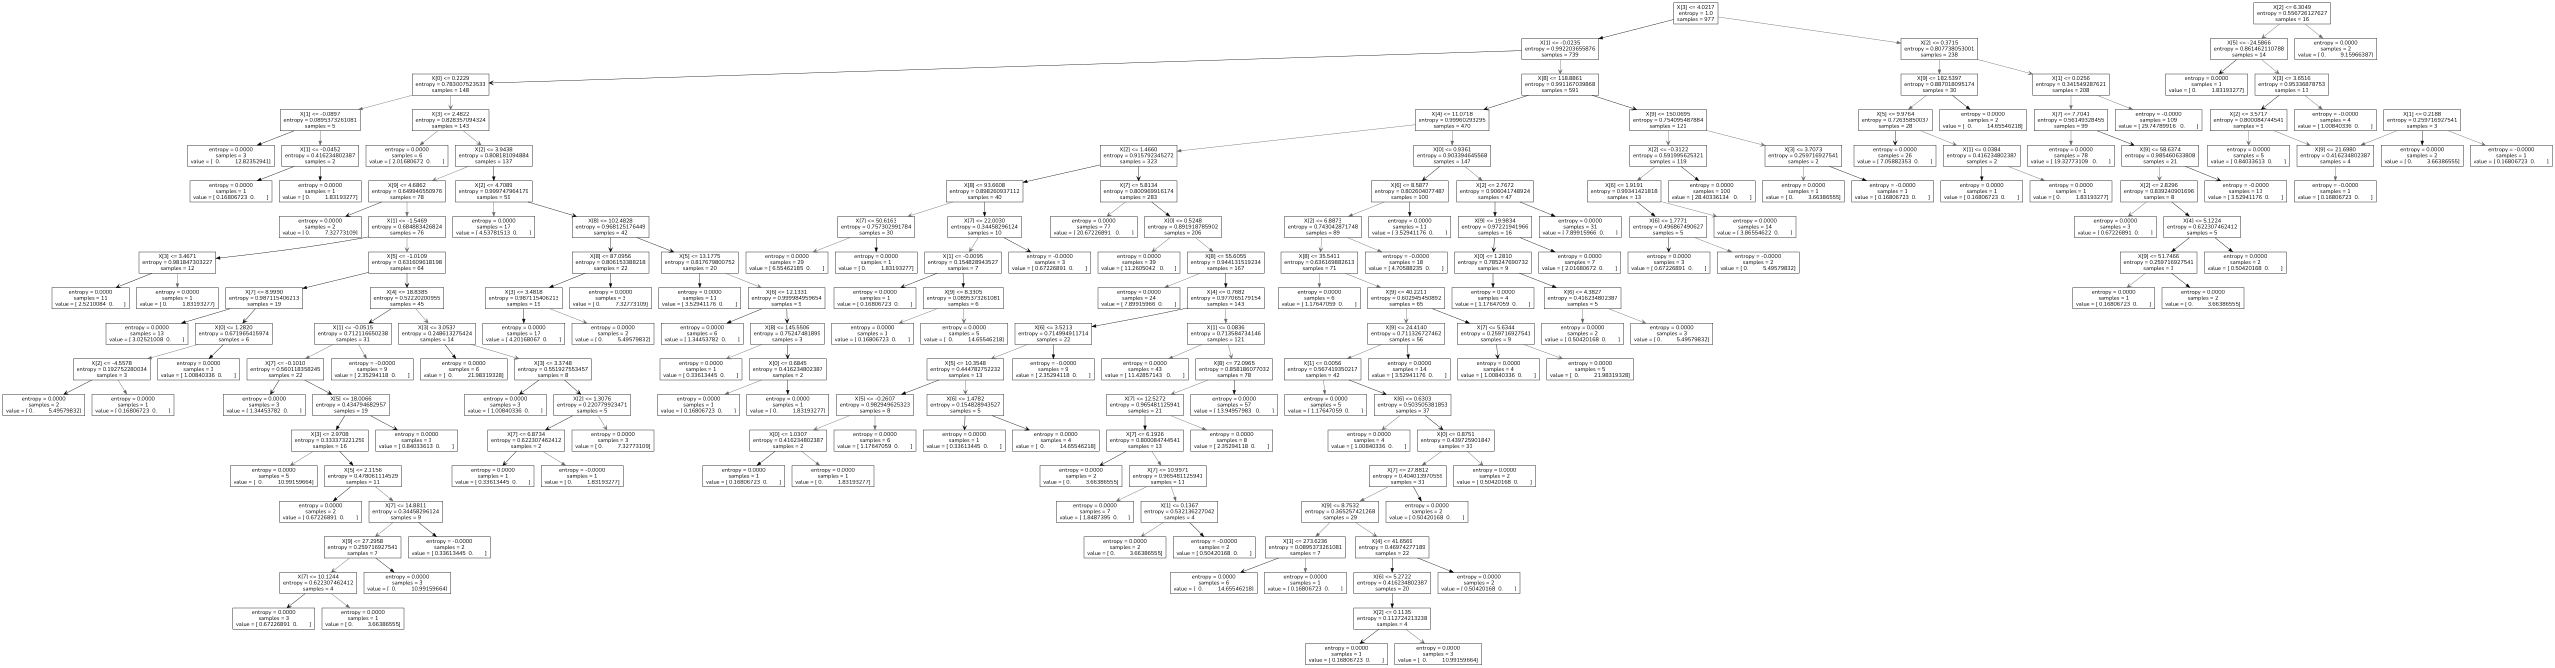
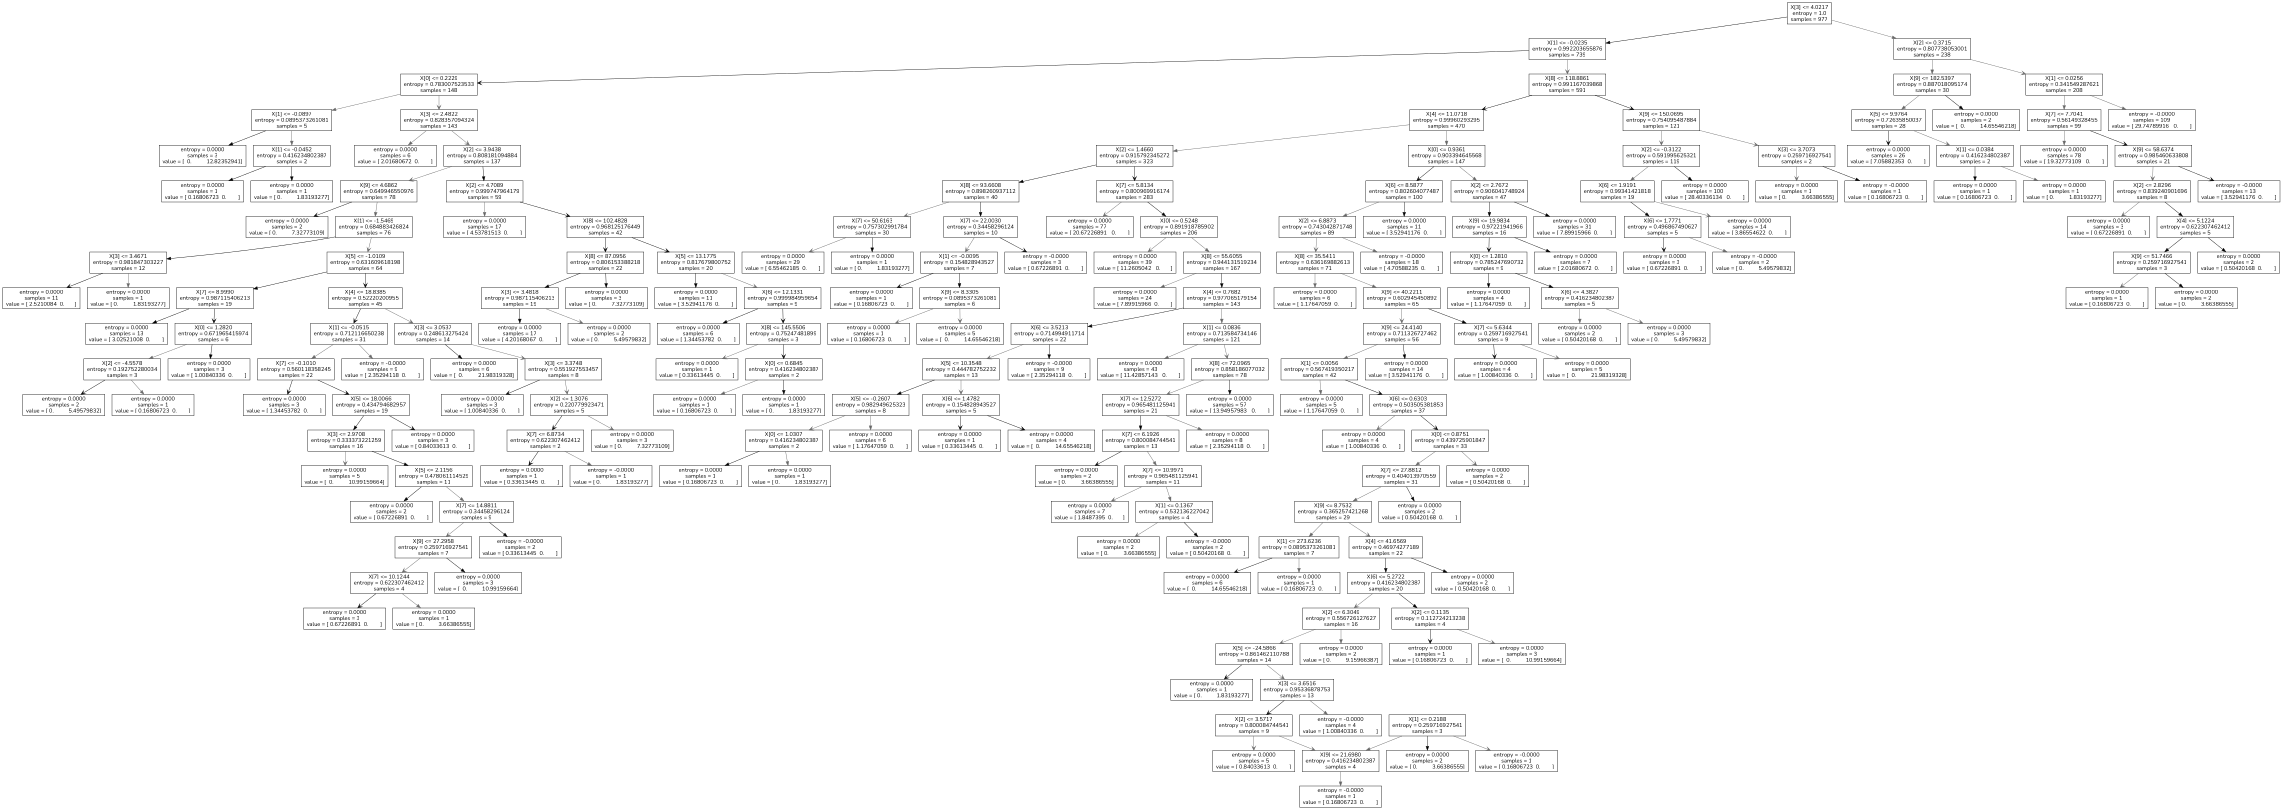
node "X[6] <= 1.9191 entropy = 0.99341421818 samples = 13": label "X[6] <= 1.9191 entropy = 0.99341421818 samples = 13" -> "X[6] <= 1.9191 entropy = 0.99341421818 samples = 19"
edge "X[3] <= 3.3748 entropy = 0.551927553457 samples = 8" -> "X[2] <= 1.3076 entropy = 0.220779923471 samples = 5": color black -> gray40
edge "X[6] <= 5.2722 entropy = 0.416234802387 samples = 20" -> "X[2] <= 6.3049 entropy = 0.556726127627 samples = 16": added
